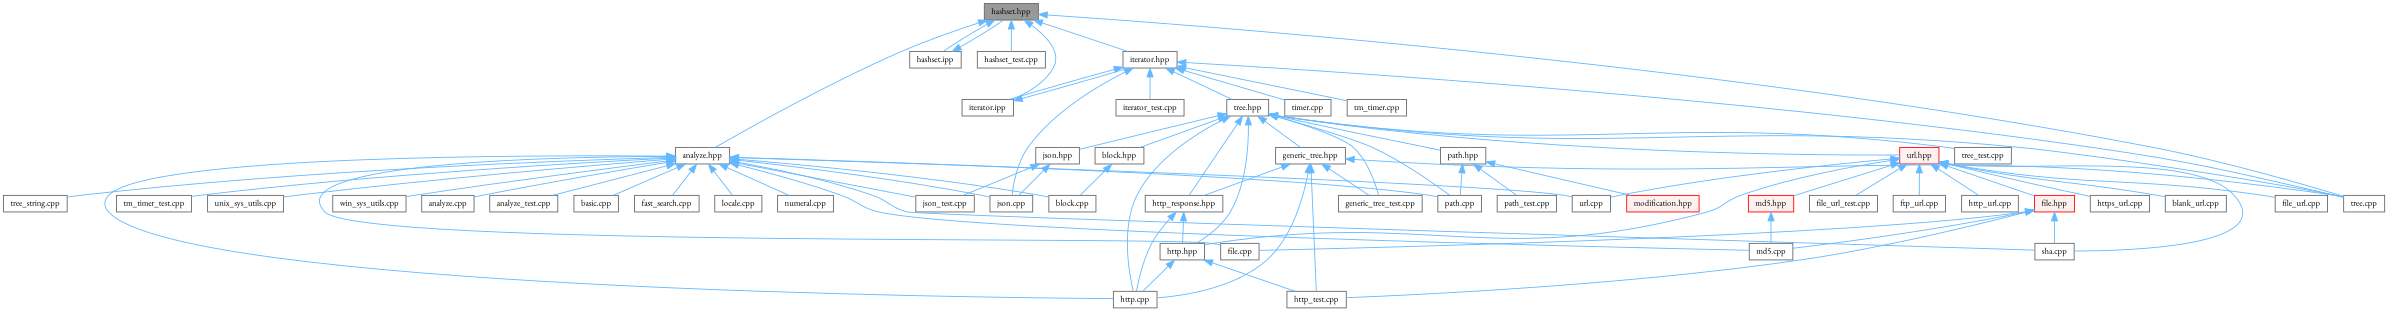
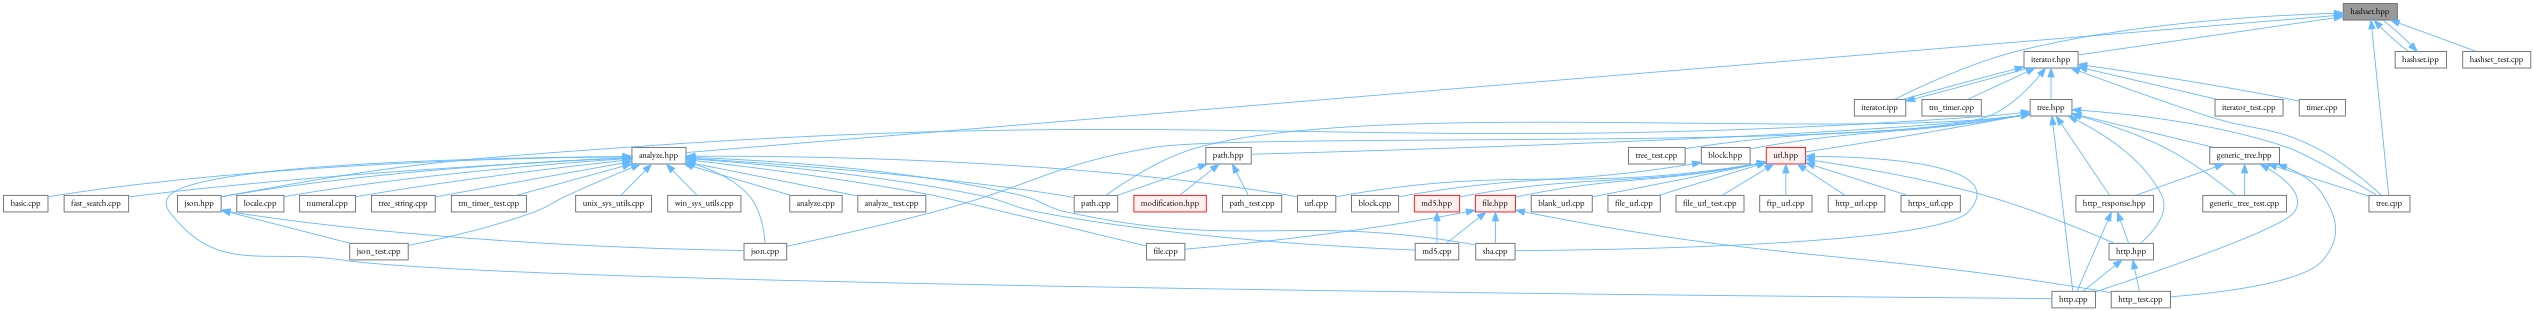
edge "block.cpp" -> "analyze.hpp": now "json.hpp" -> "analyze.hpp"
